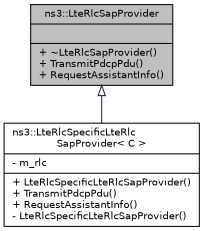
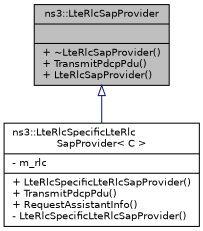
node "ns3::LteRlcSapProvider": text "+ RequestAssistantInfo()" -> "+ LteRlcSapProvider()"
